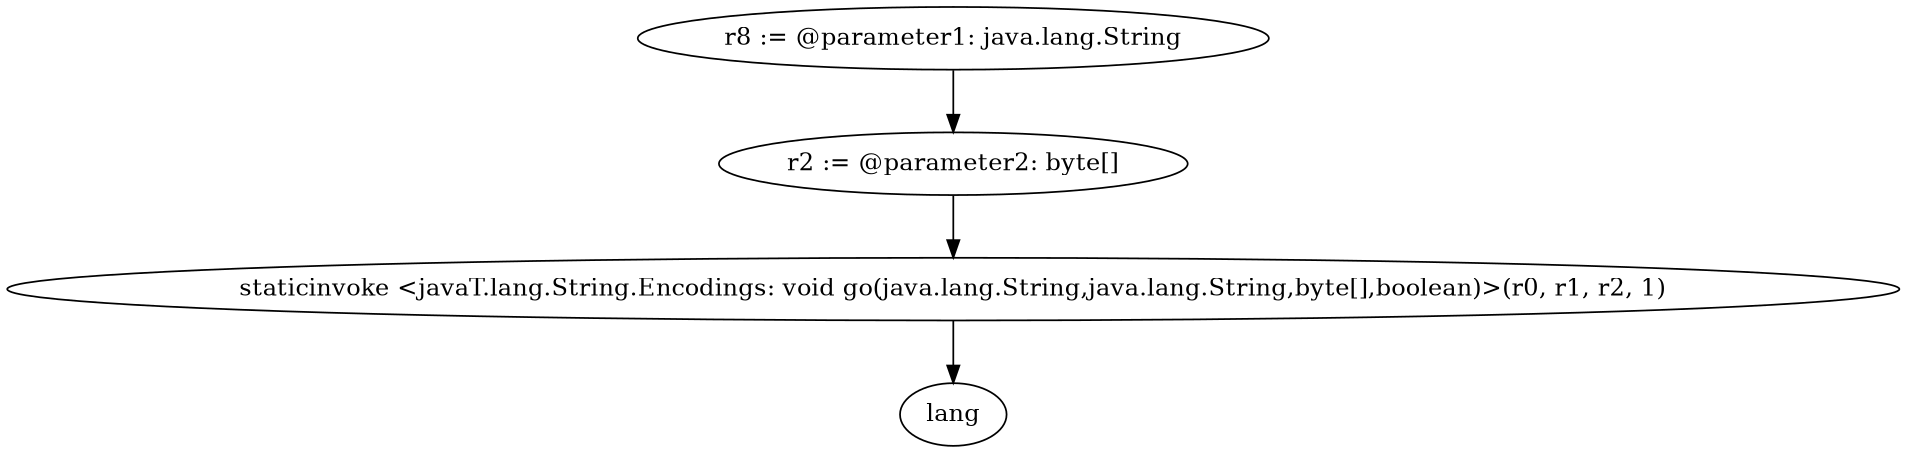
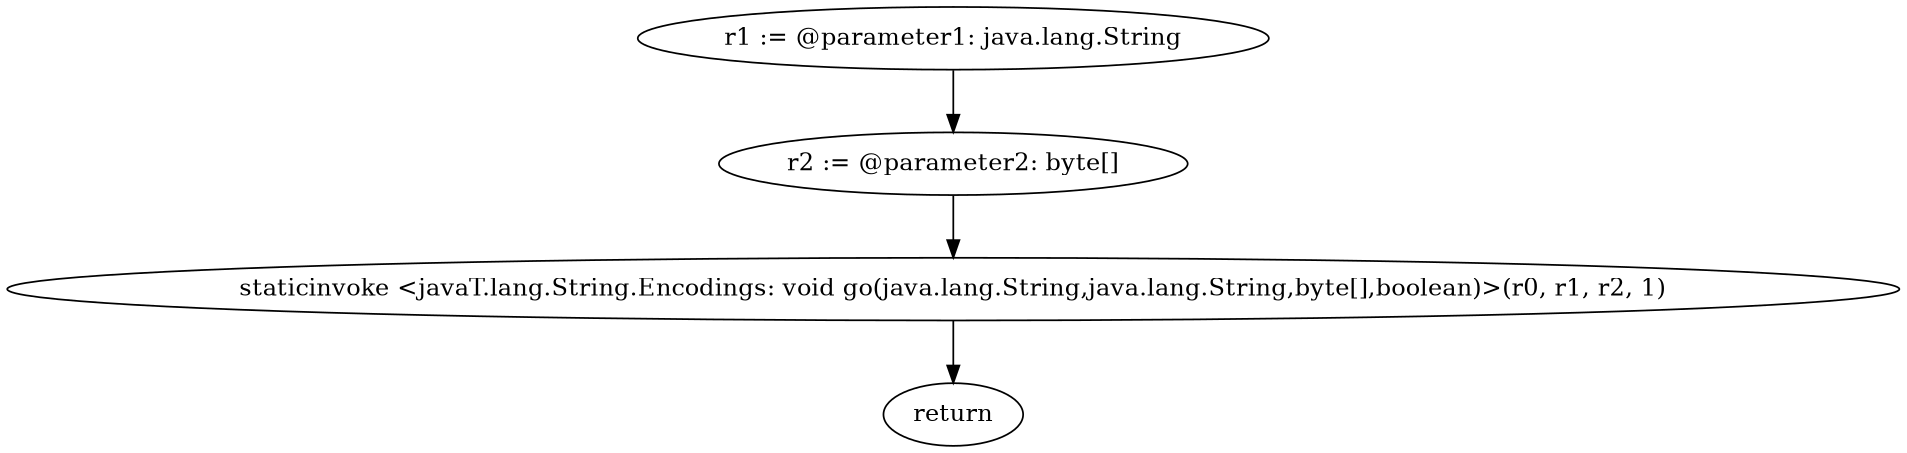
node "r8 := @parameter1: java.lang.String": label "r8 := @parameter1: java.lang.String" -> "r1 := @parameter1: java.lang.String"
node "lang": label "lang" -> "return"
